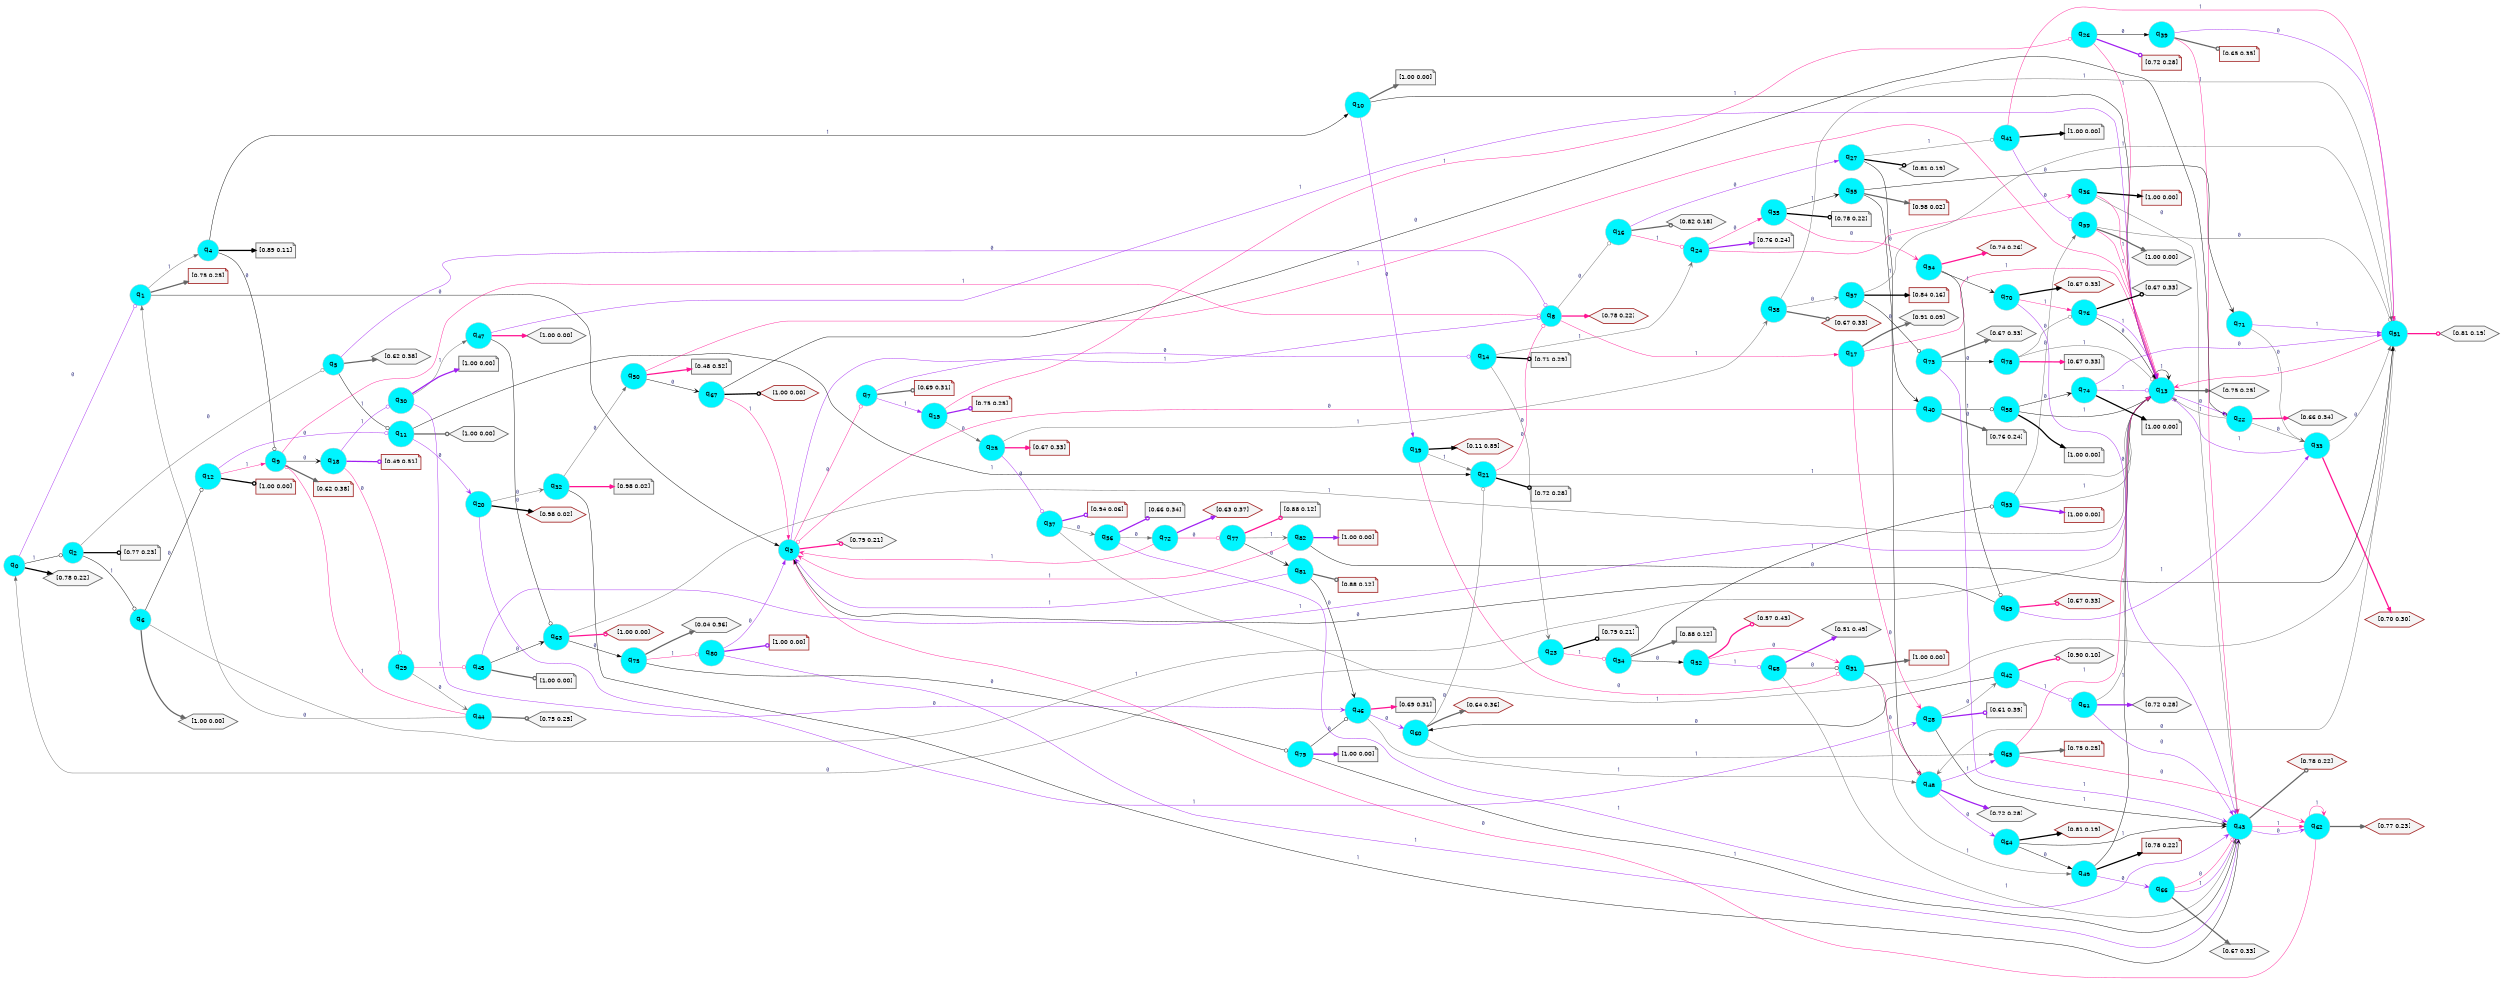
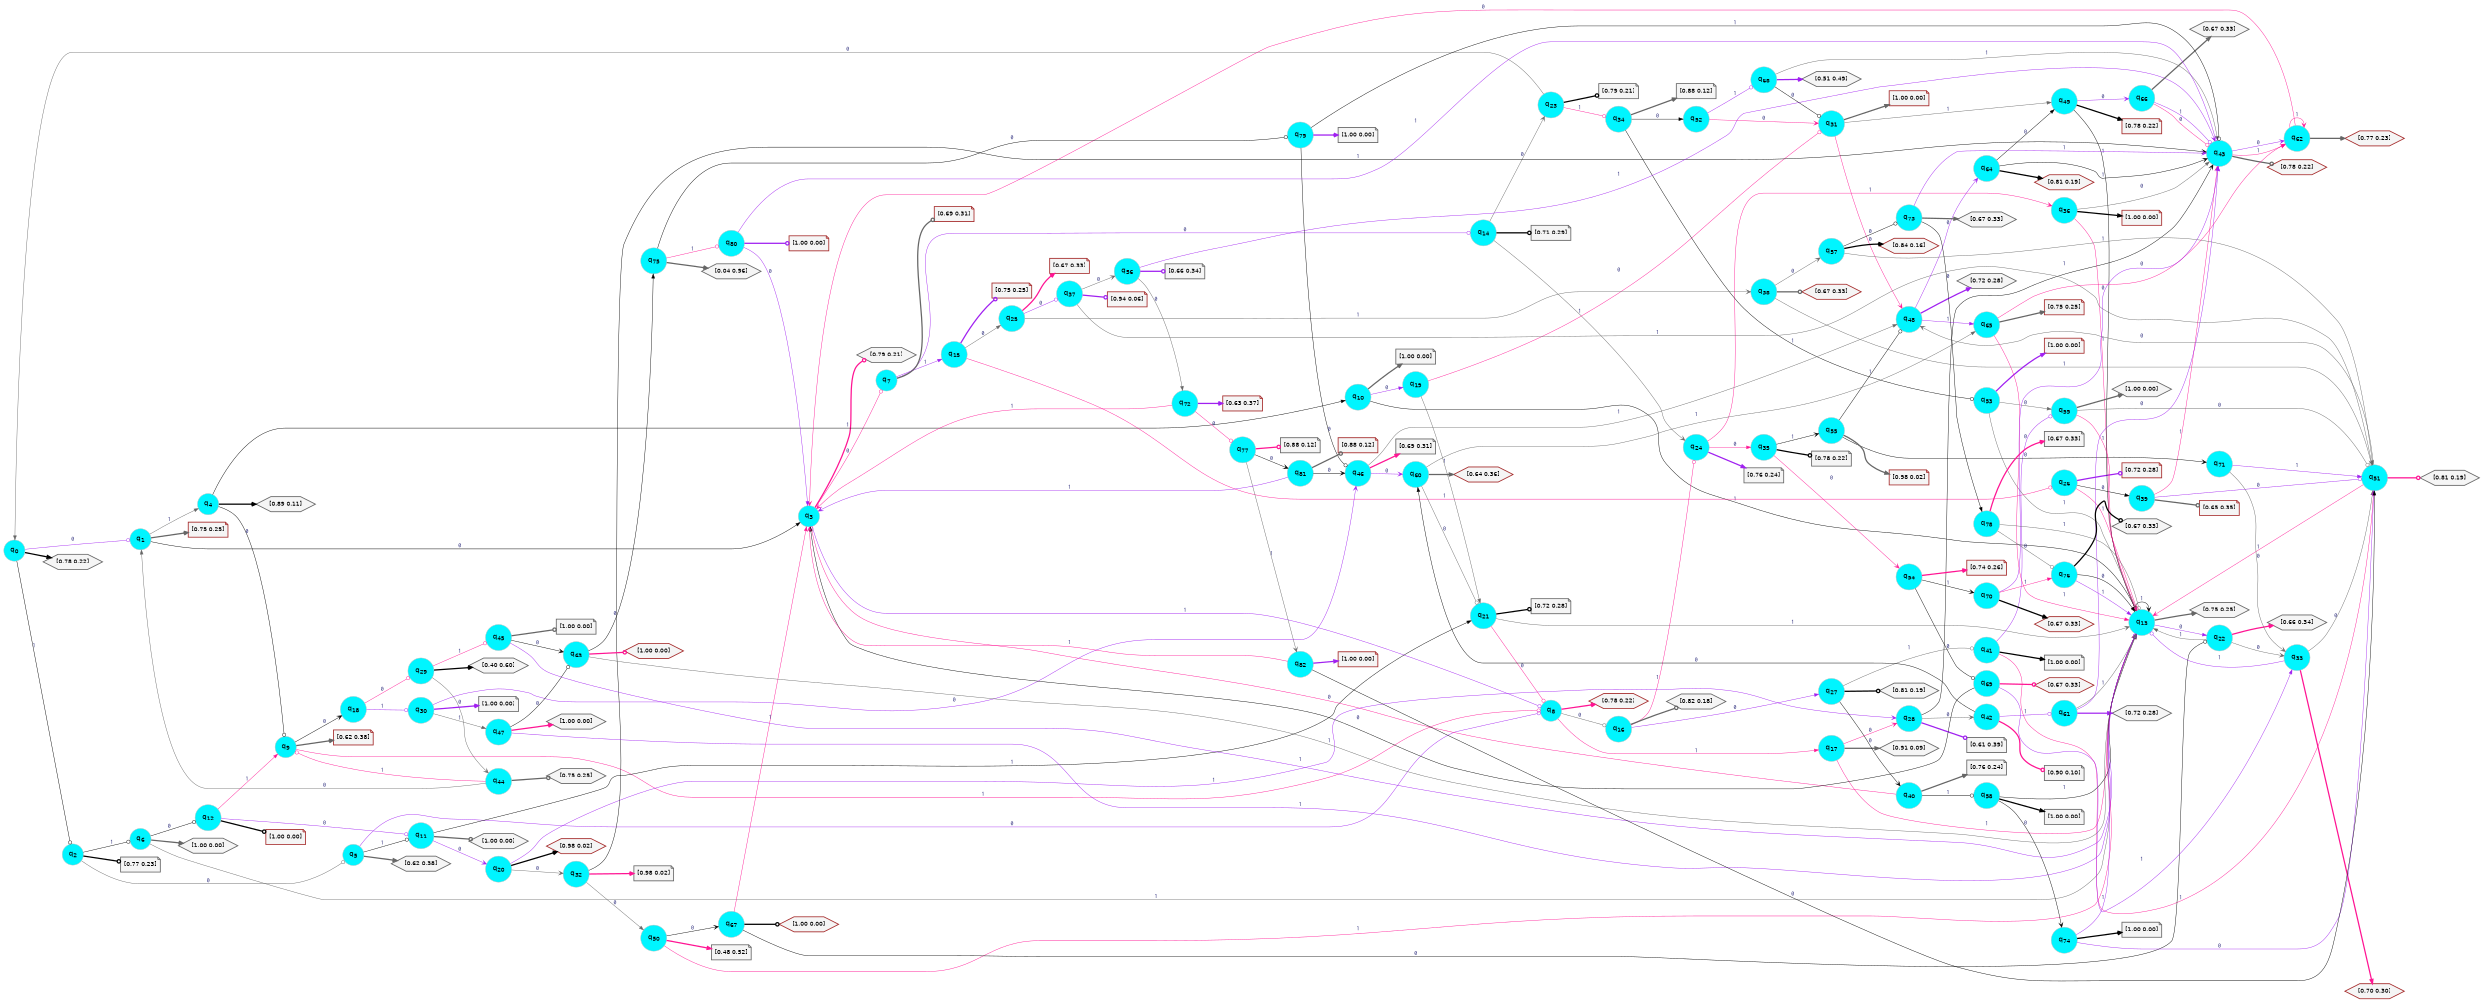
node "[0.74 0.26]": shape hexagon -> note
node "[0.89 0.11]": shape note -> hexagon
node "[0.84 0.16]": shape note -> hexagon
node "[0.11 0.89]": removed
node "[0.49 0.51]": removed
node "[0.63 0.37]": shape hexagon -> note
node "[0.57 0.43]": removed
node "[0.90 0.10]": shape hexagon -> note
node "[0.40 0.60]": added
